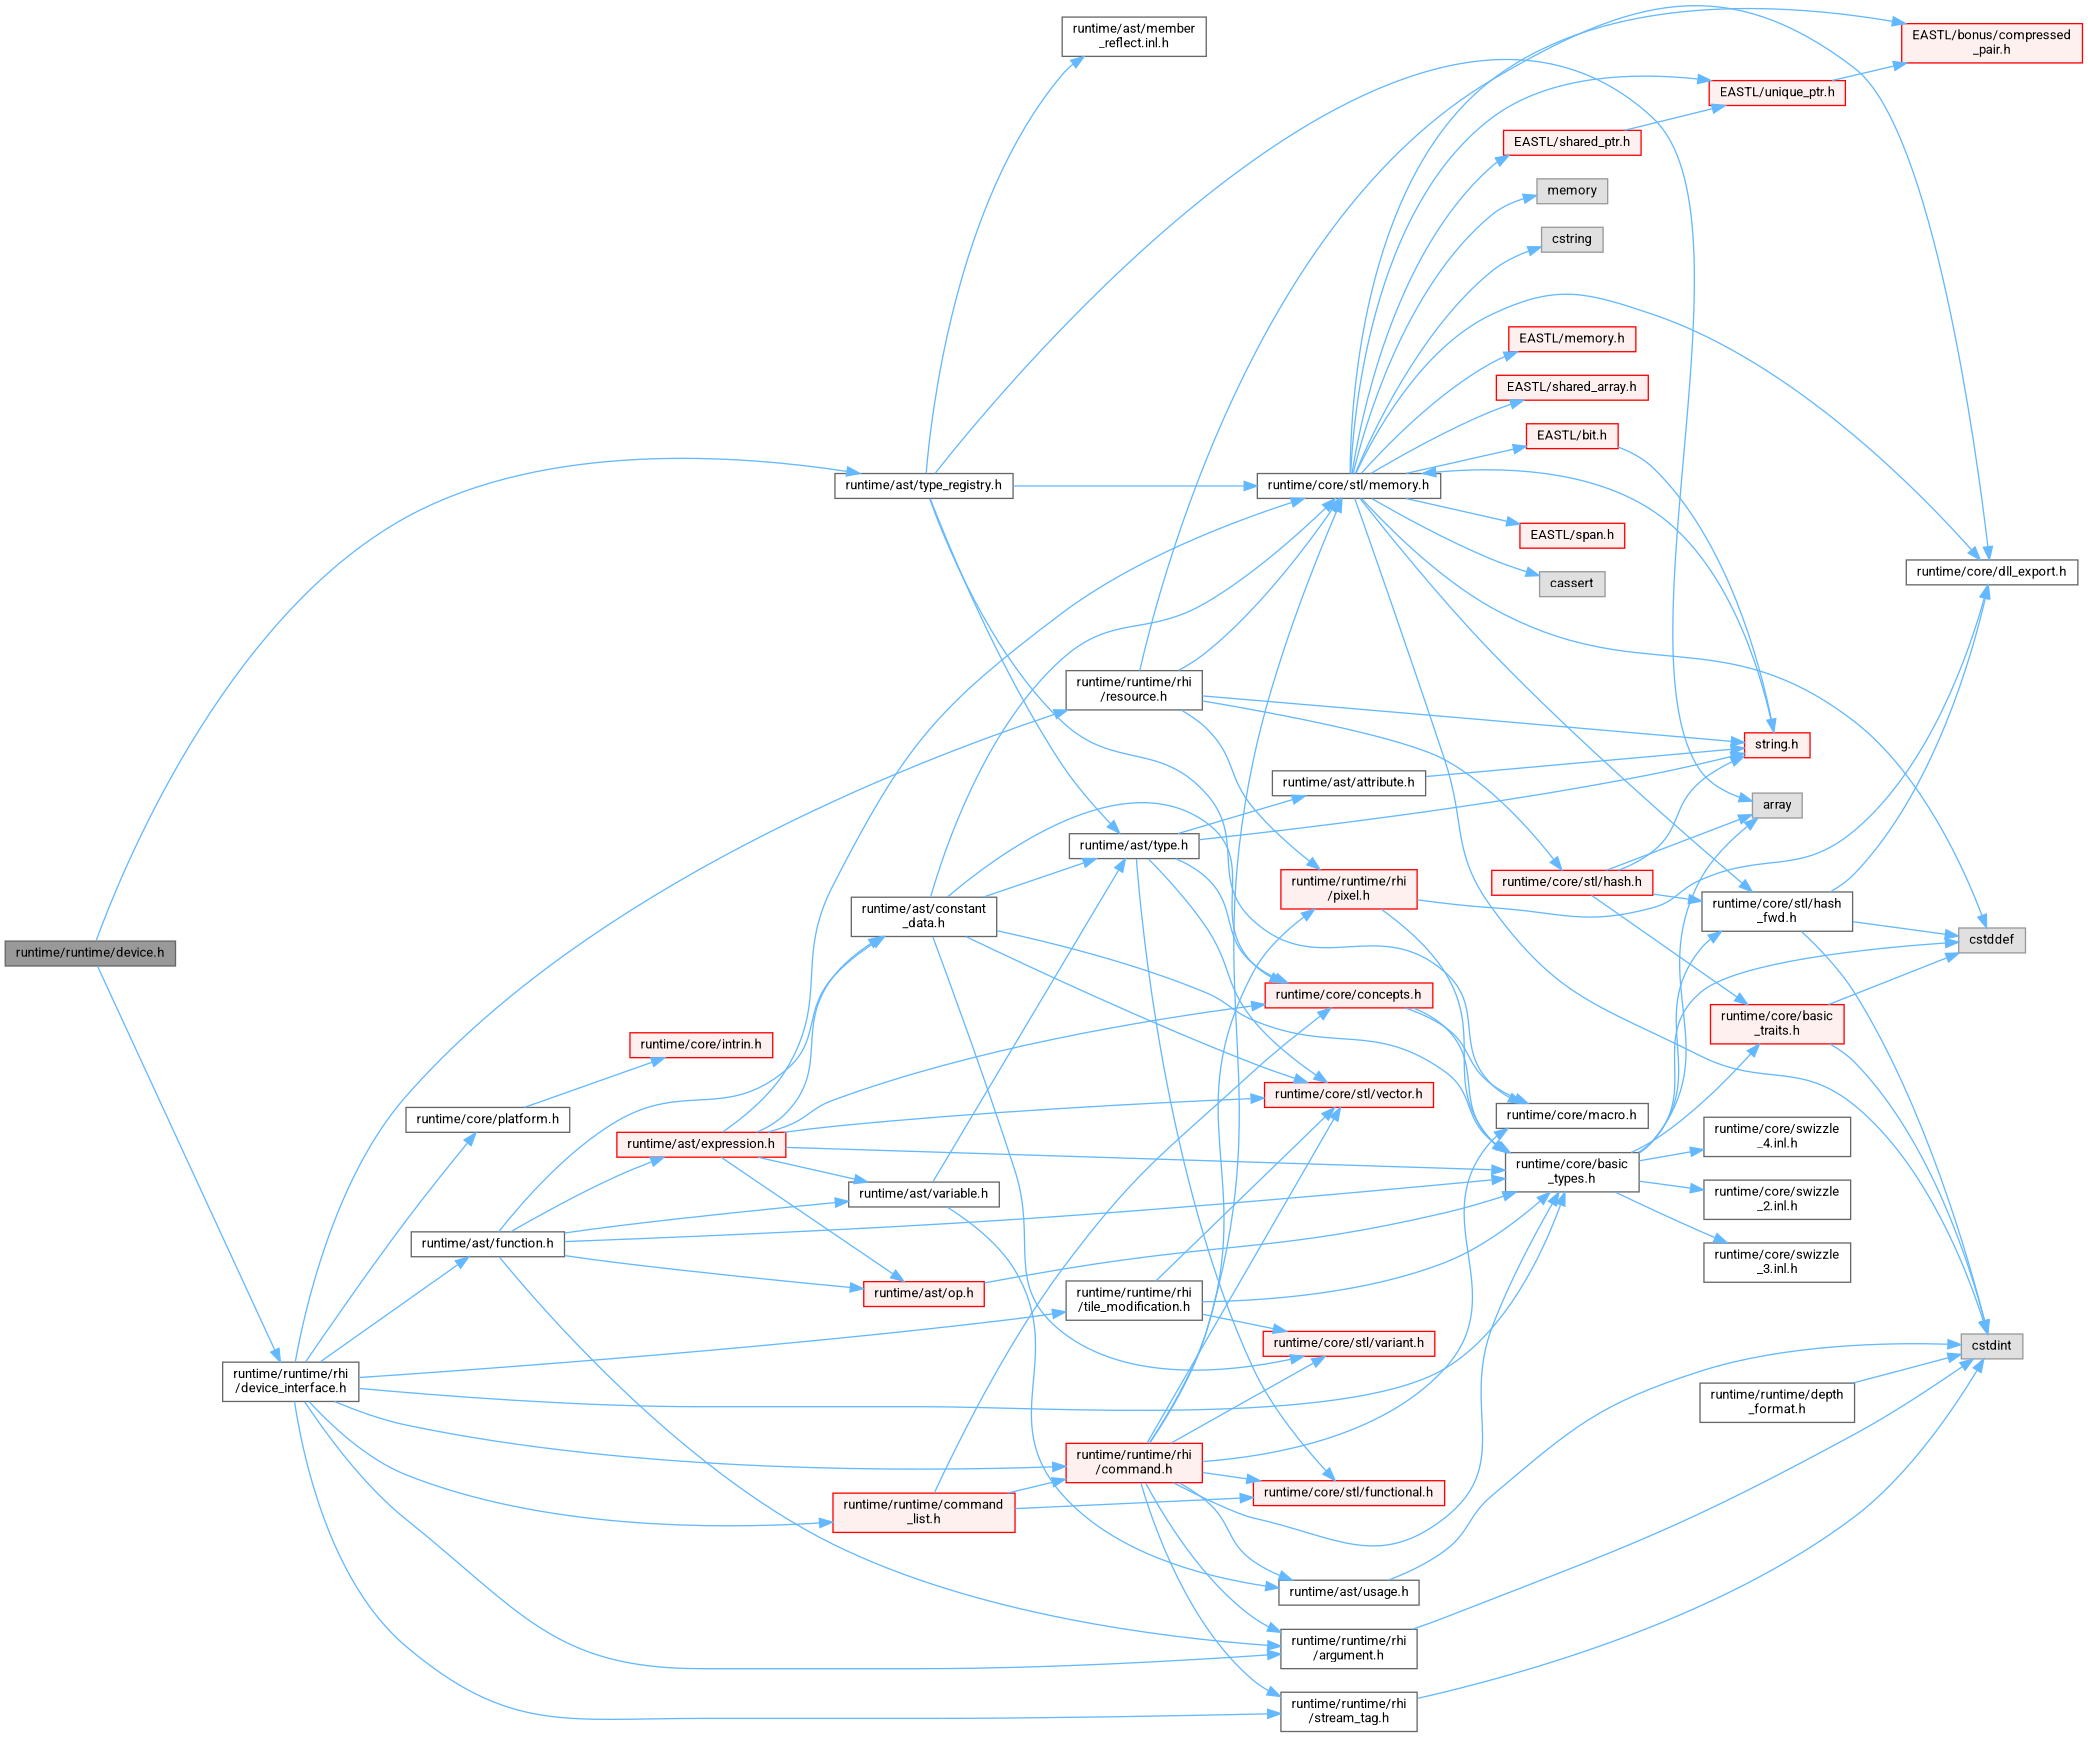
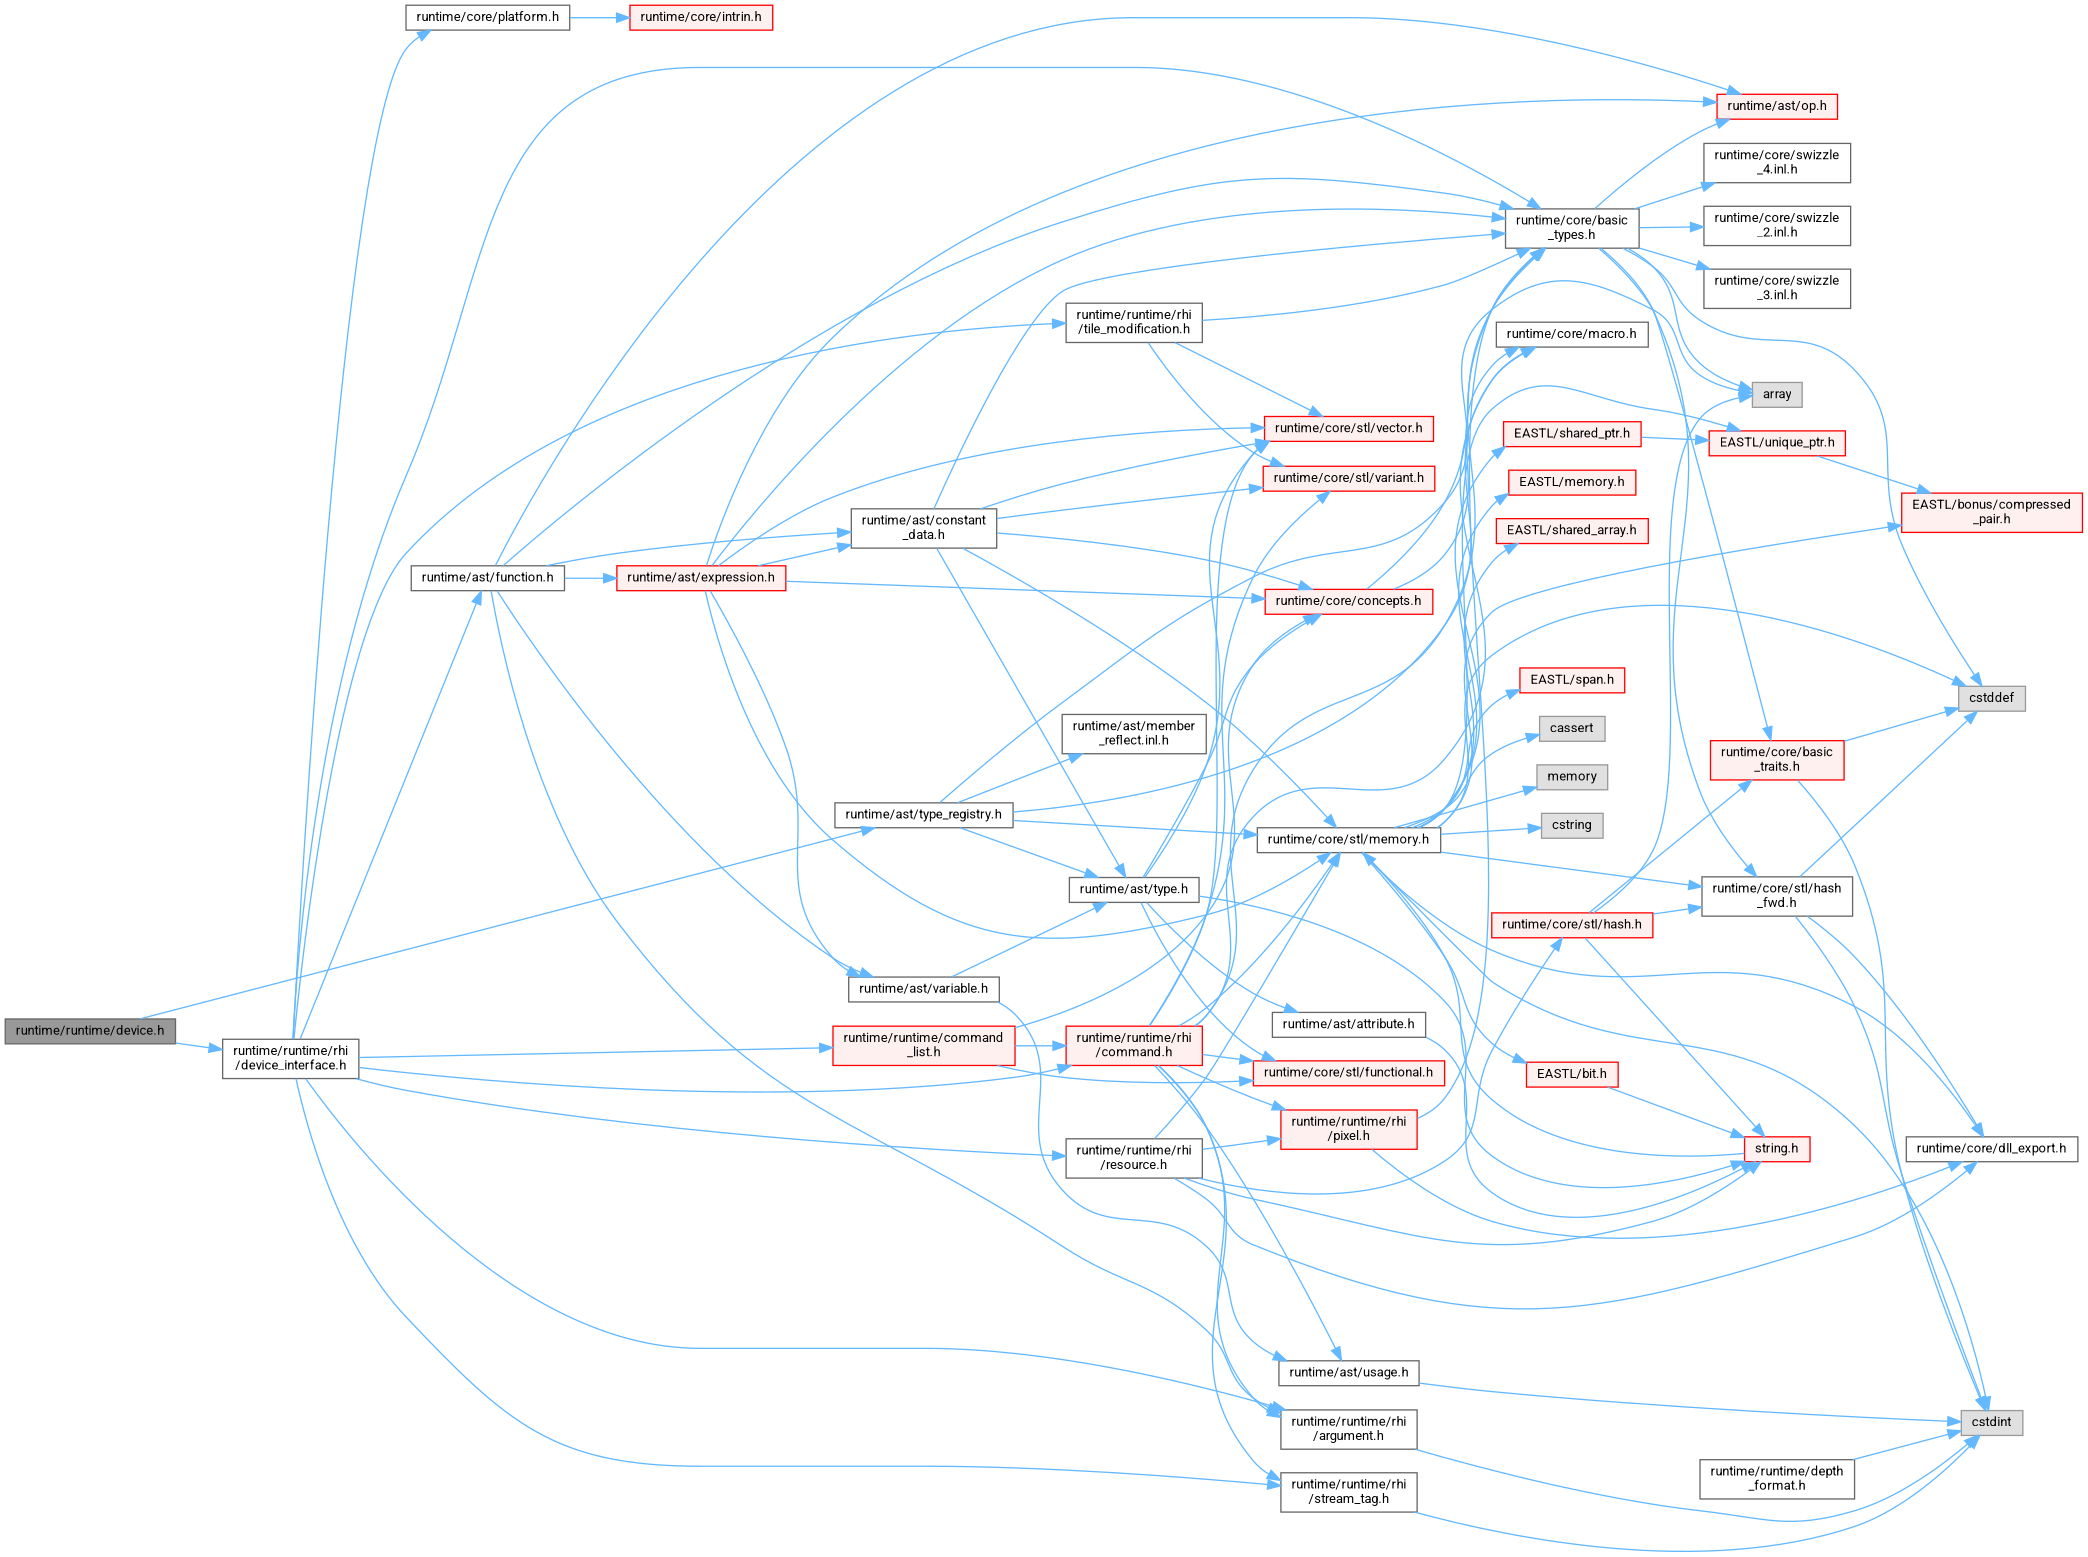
edge "runtime/ast/op.h" -> "runtime/core/basic _types.h": reversed
